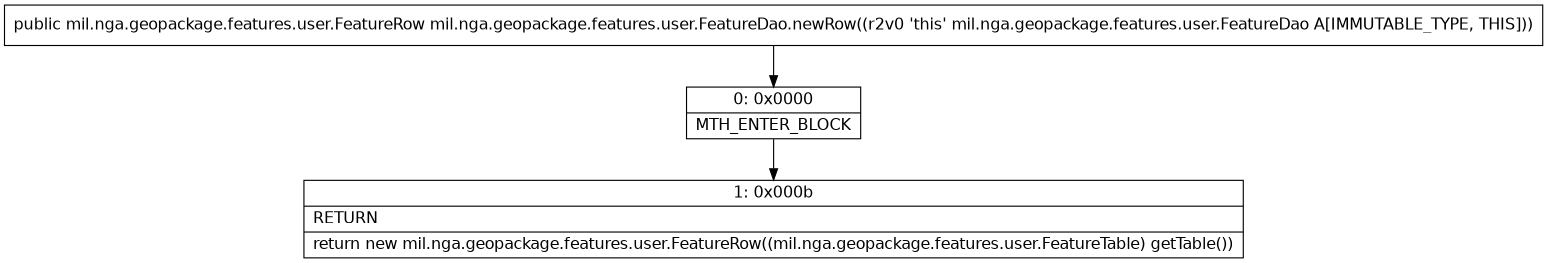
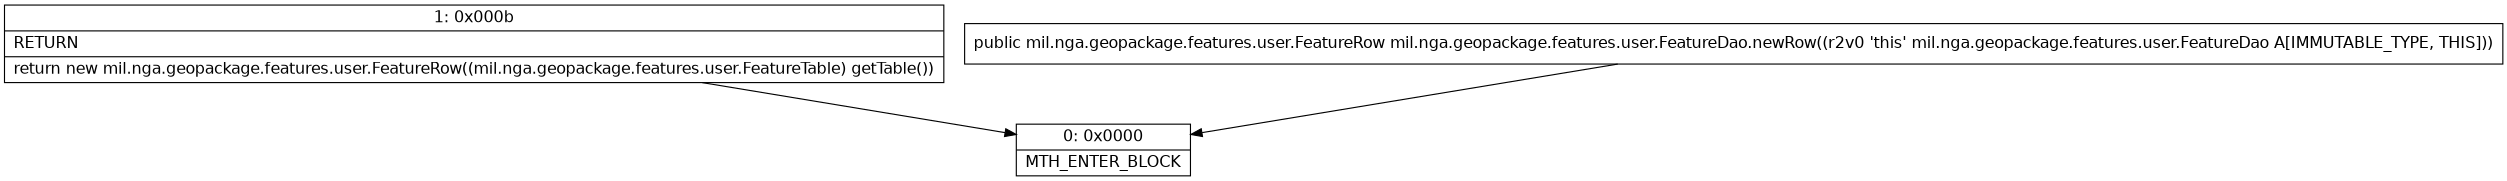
edge "0: 0x0000" -> "1: 0x000b": reversed
